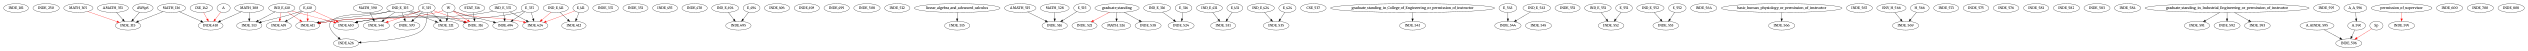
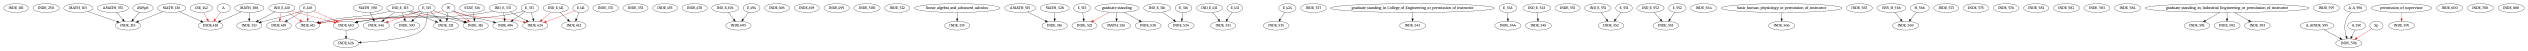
node "IND_E_424": removed
node "CSE_537": label "CSE_537" -> "INDE_537"
edge "IND_E_315" -> "INDE_426": now "INDE_430" -> "INDE_426"
edge "E_315" -> "INDE_316": color red -> black
edge "E_515" -> "INDE_516": now "E_515" -> "INDE_521"
edge "IND_E_543" -> "INDE_544": now "IND_E_543" -> "INDE_545"
edge "A_A_596" -> "A_596": now "A_A_596" -> "INDE_596"
edge "MATH_307" -> "INDE_315": color red -> black
